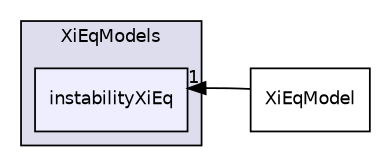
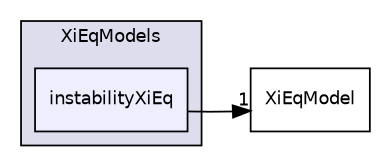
edge "XiEqModel" -> "instabilityXiEq": reversed
